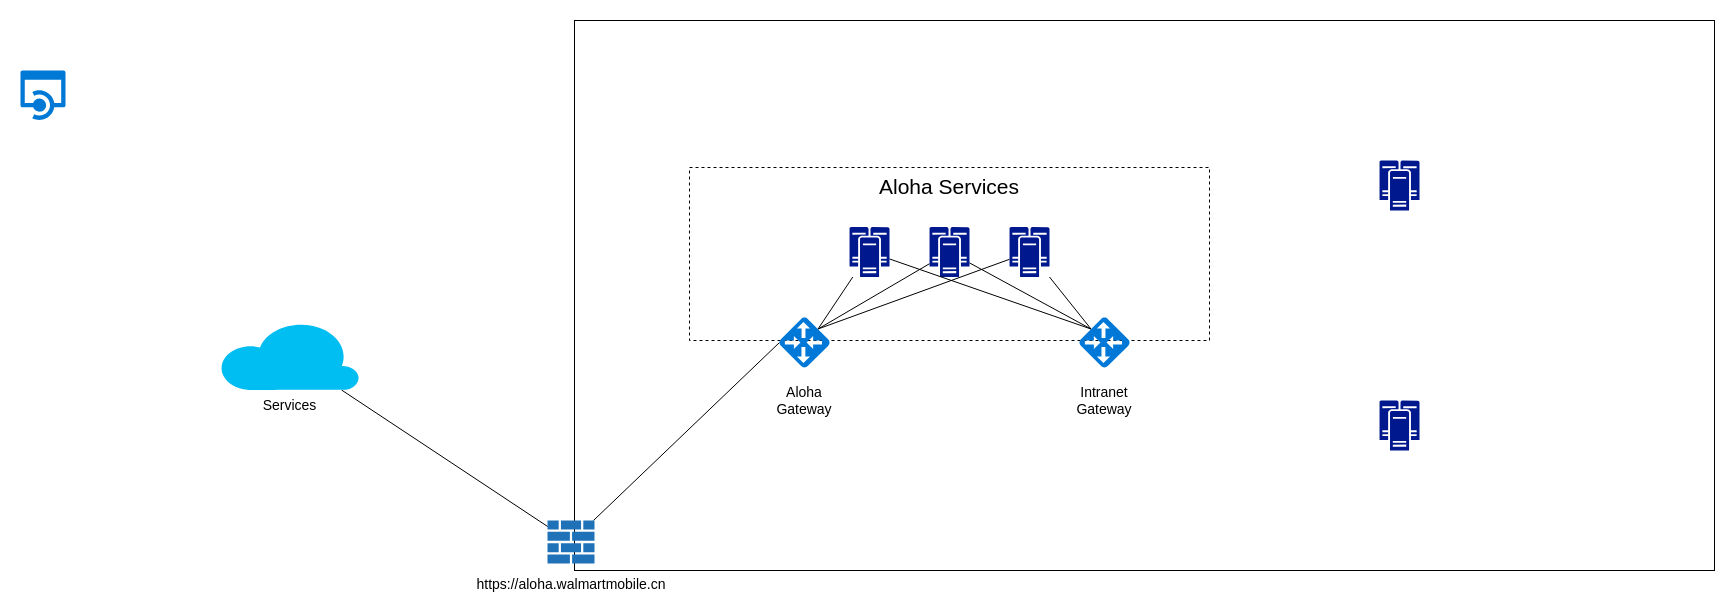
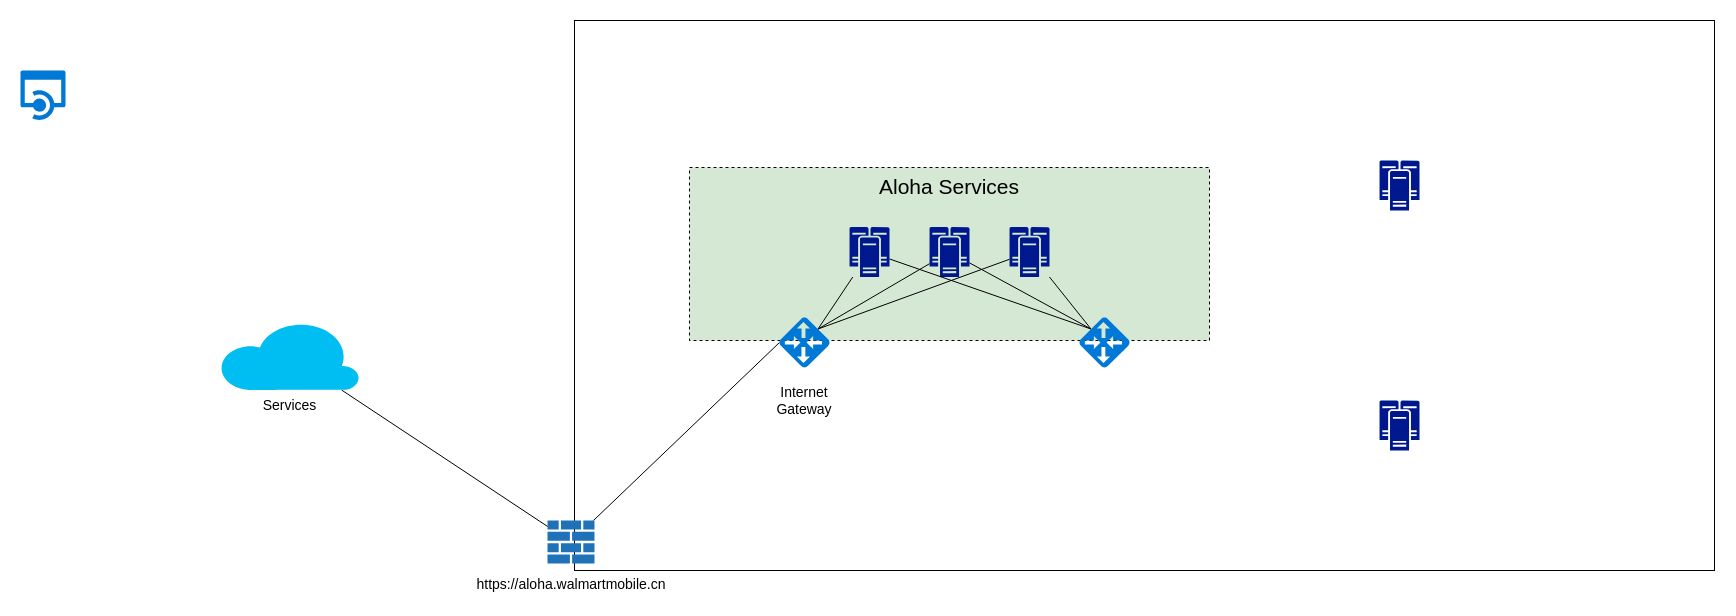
node "Aloha Services": fillcolor #ffffff -> #d5e8d4
node "Aloha Gateway": label "Aloha Gateway" -> "Internet Gateway"
node "Intranet Gateway": removed
